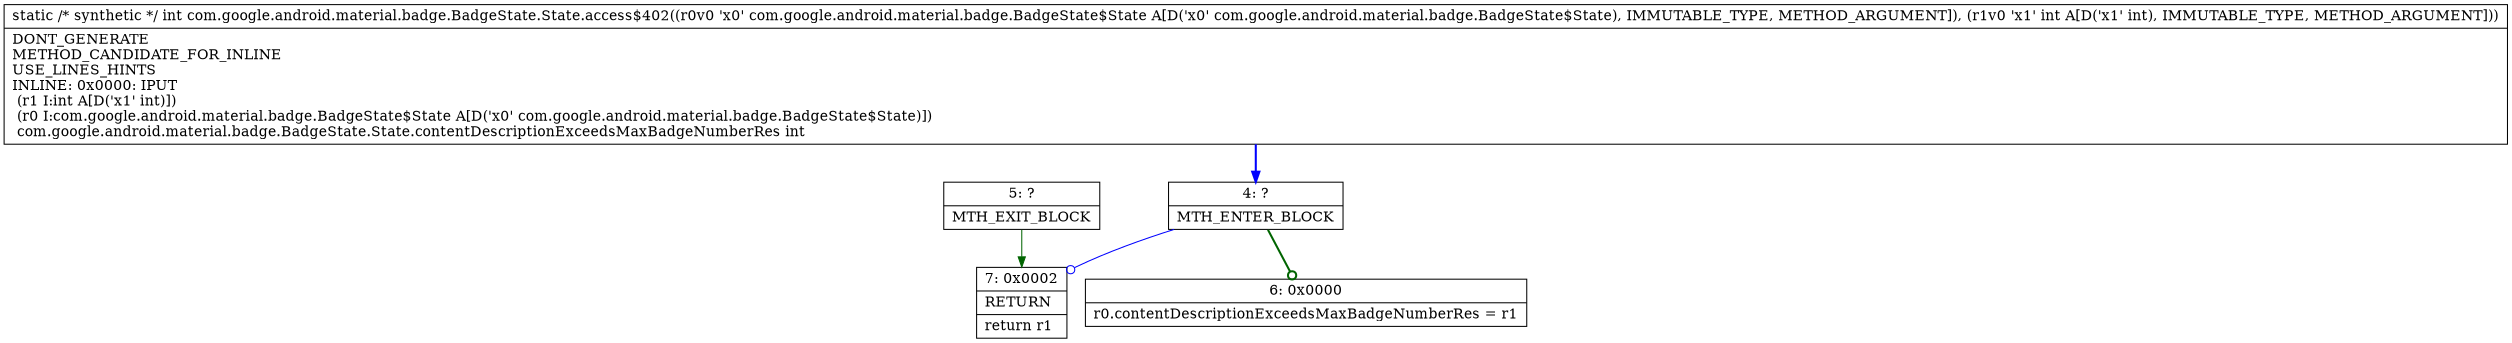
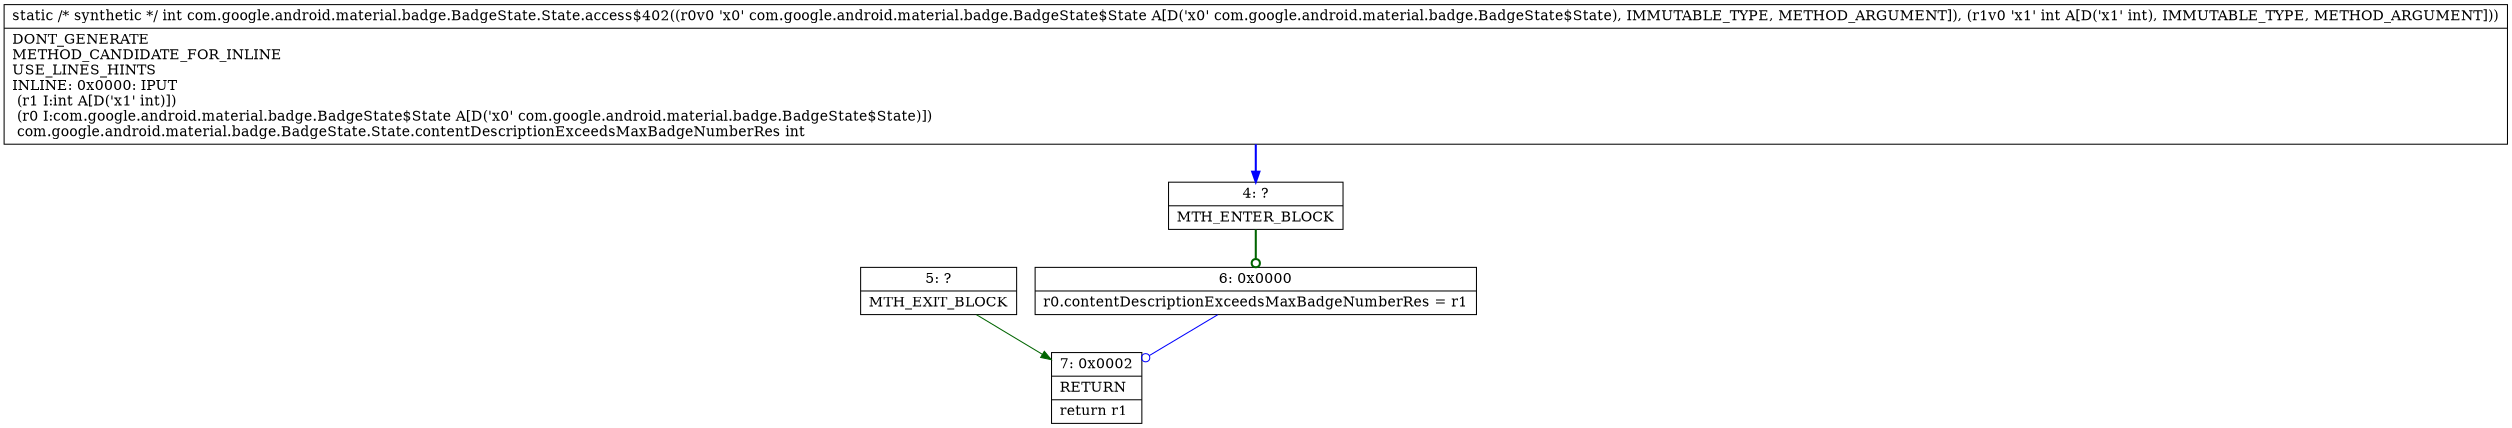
edge "4: ?" -> "7: 0x0002": now "6: 0x0000" -> "7: 0x0002"
